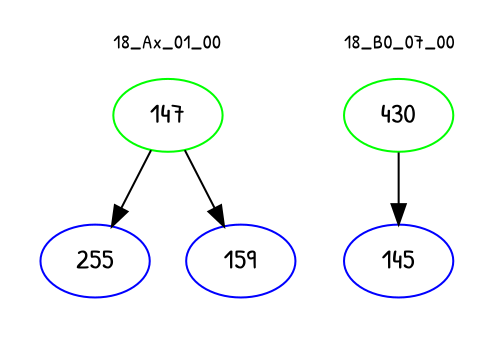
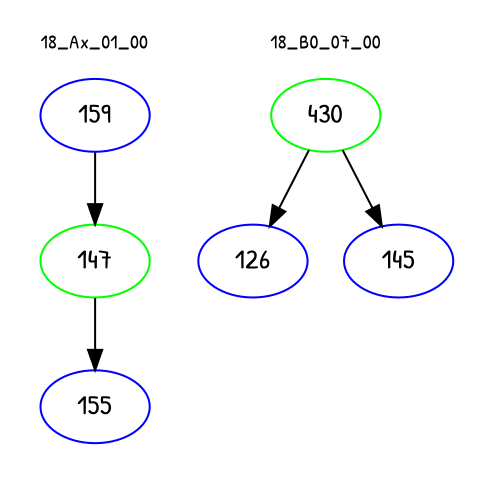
edge "147" -> "159": reversed
node "255": label "255" -> "155"
node "126": added
